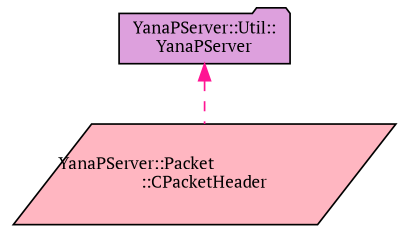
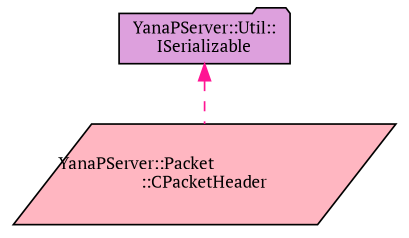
node "YanaPServer::Util:: YanaPServer": label "YanaPServer::Util:: YanaPServer" -> "YanaPServer::Util:: ISerializable"
